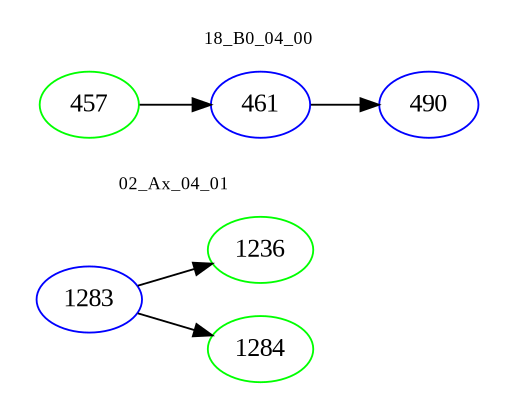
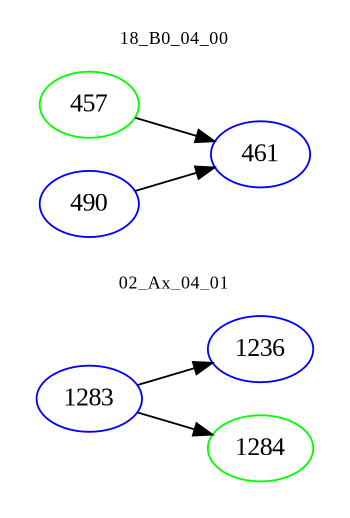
edge "461" -> "490": reversed
node "1236": color green -> blue
